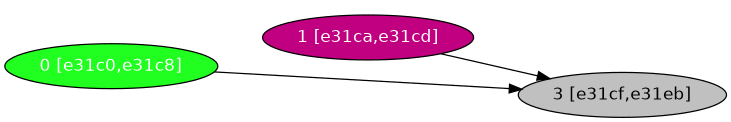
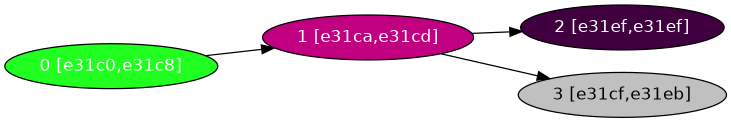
node "2 [e31ef,e31ef]": added
edge "0 [e31c0,e31c8]" -> "3 [e31cf,e31eb]": now "0 [e31c0,e31c8]" -> "1 [e31ca,e31cd]"
